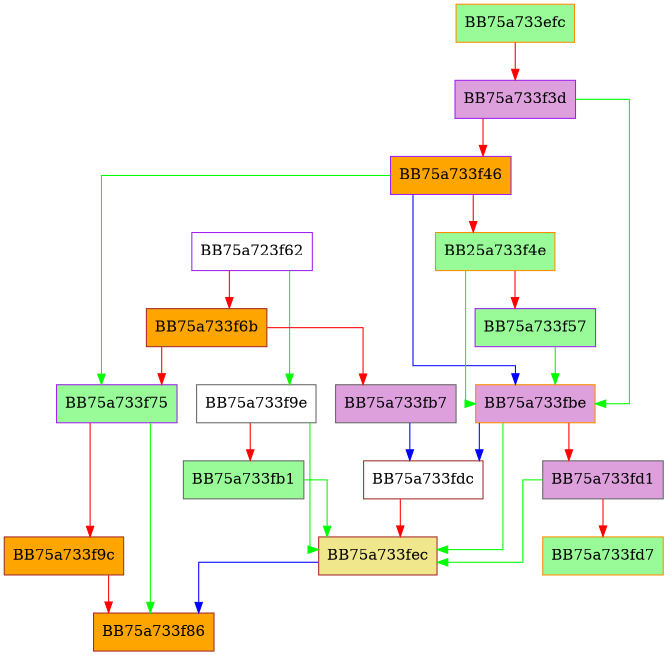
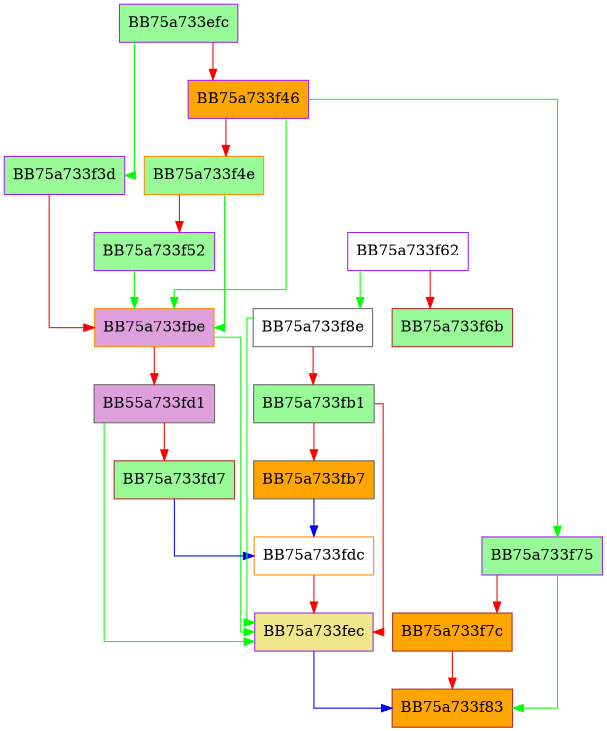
node "BB75a733efc": color darkorange -> purple
edge "BB75a733efc" -> "BB75a733f3d": color red -> green
node "BB75a733f3d": fillcolor plum -> palegreen
edge "BB75a733f3d" -> "BB75a733f46": now "BB75a733efc" -> "BB75a733f46"
edge "BB75a733f3d" -> "BB75a733fbe": color green -> red
node "BB75a723f62": label "BB75a723f62" -> "BB75a733f62"
node "BB25a733f4e": label "BB25a733f4e" -> "BB75a733f4e"
node "BB75a733f6b": fillcolor orange -> palegreen
edge "BB75a733f6b" -> "BB75a733fb7": now "BB75a733fb1" -> "BB75a733fb7"
node "BB75a733f57": label "BB75a733f57" -> "BB75a733f52"
edge "BB75a733f46" -> "BB75a733fbe": color blue -> green
edge "BB75a733f6b" -> "BB75a733f75": removed
node "BB75a733f9e": label "BB75a733f9e" -> "BB75a733f8e"
node "BB75a733fb7": fillcolor plum -> orange
edge "BB75a733fbe" -> "BB75a733fdc": now "BB75a733fd7" -> "BB75a733fdc"
node "BB75a733fdc": color brown -> darkorange
node "BB75a733fd1": label "BB75a733fd1" -> "BB55a733fd1"
edge "BB75a733fb1" -> "BB75a733fec": color green -> red
node "BB75a733f9c": label "BB75a733f9c" -> "BB75a733f7c"
node "BB75a733fec": color brown -> purple
node "BB75a733fd7": color darkorange -> brown
node "BB75a733f86": label "BB75a733f86" -> "BB75a733f83"
